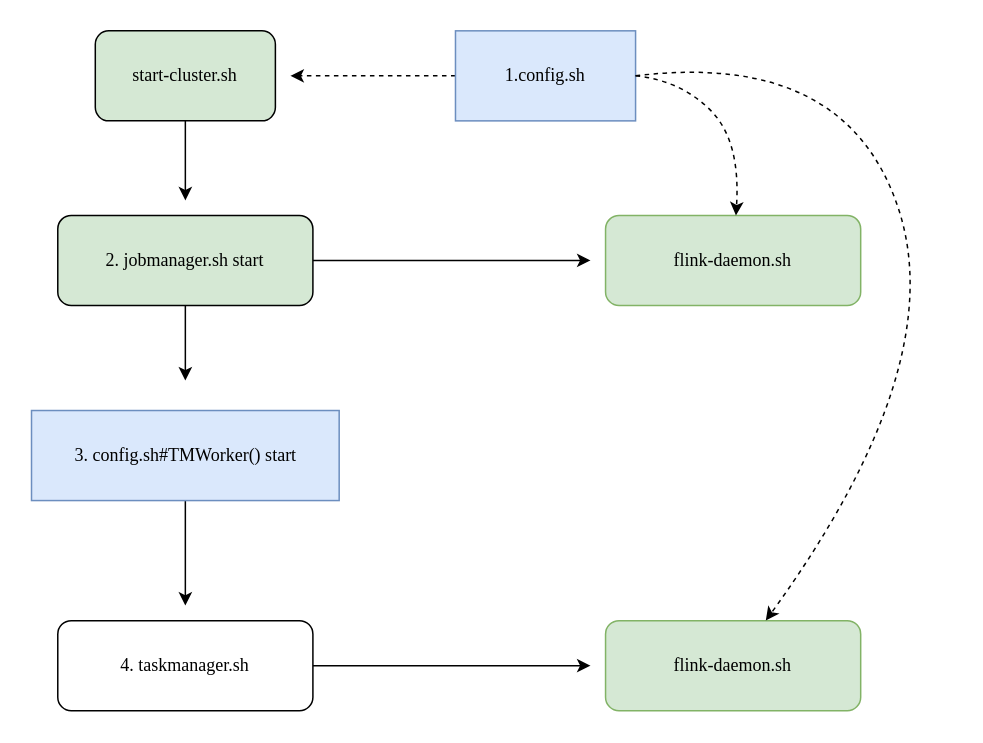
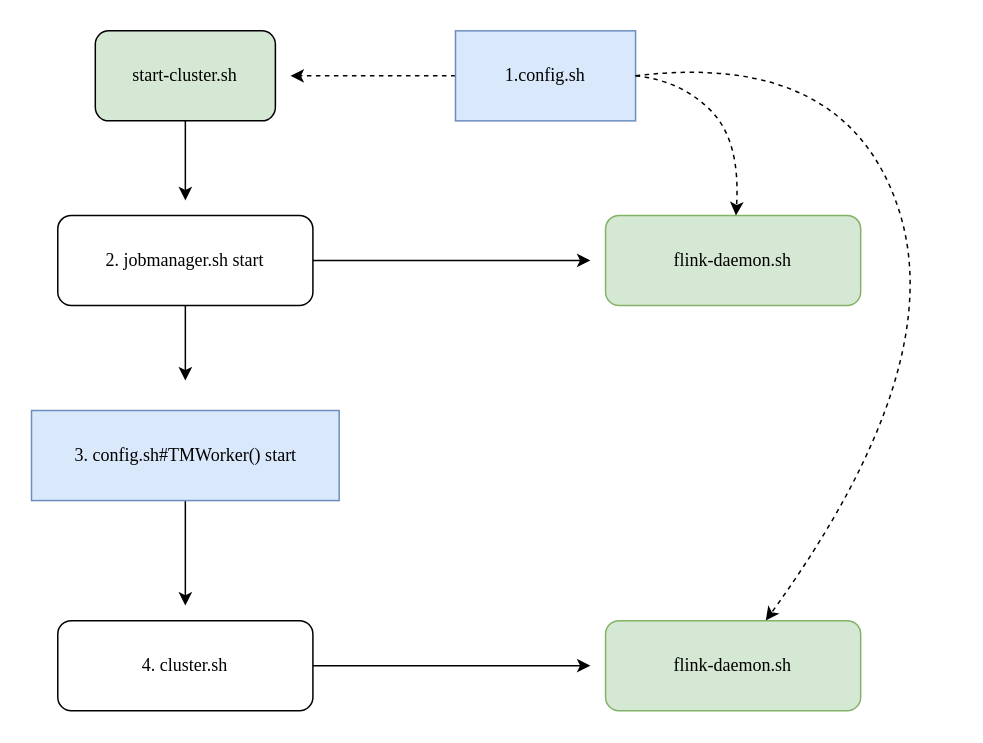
node "2. jobmanager.sh start": fillcolor #d5e8d4 -> #ffffff
node "4. taskmanager.sh": label "4. taskmanager.sh" -> "4. cluster.sh"
